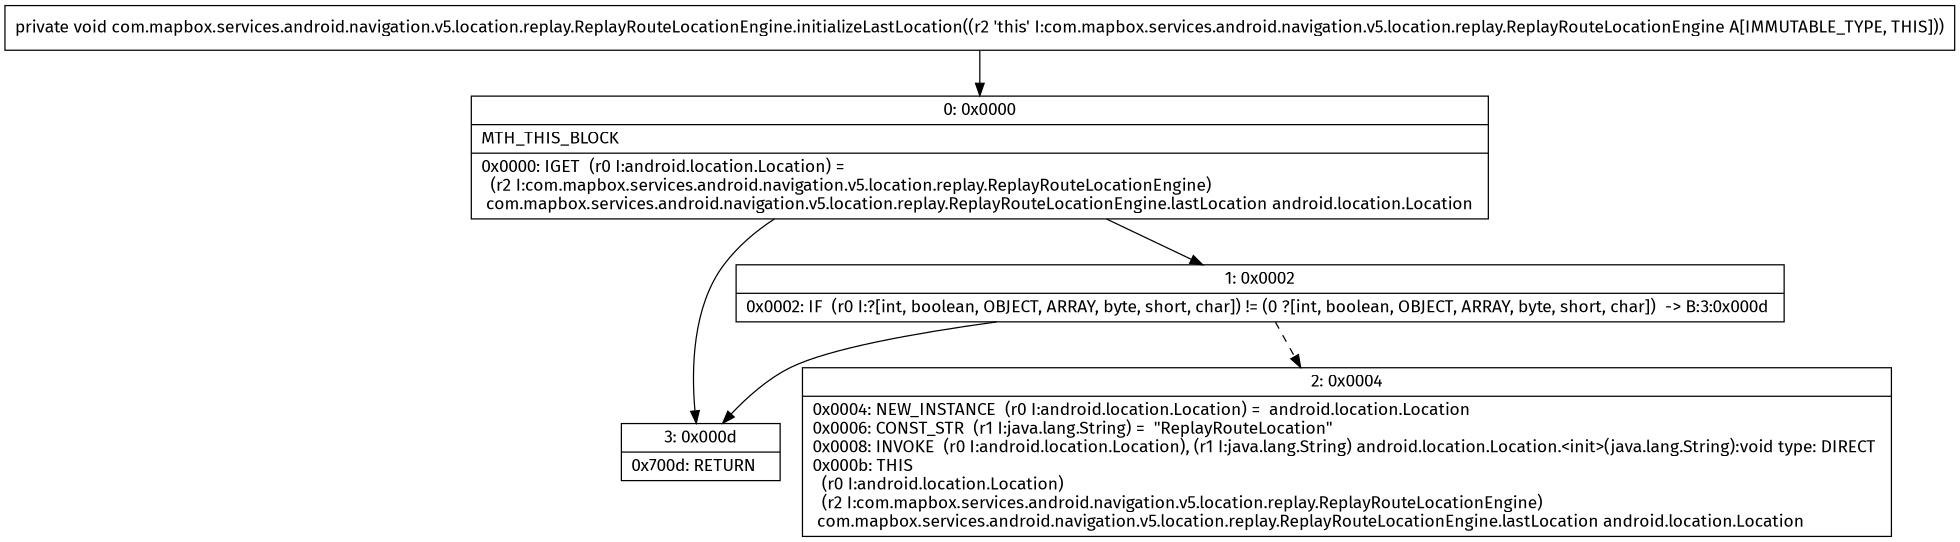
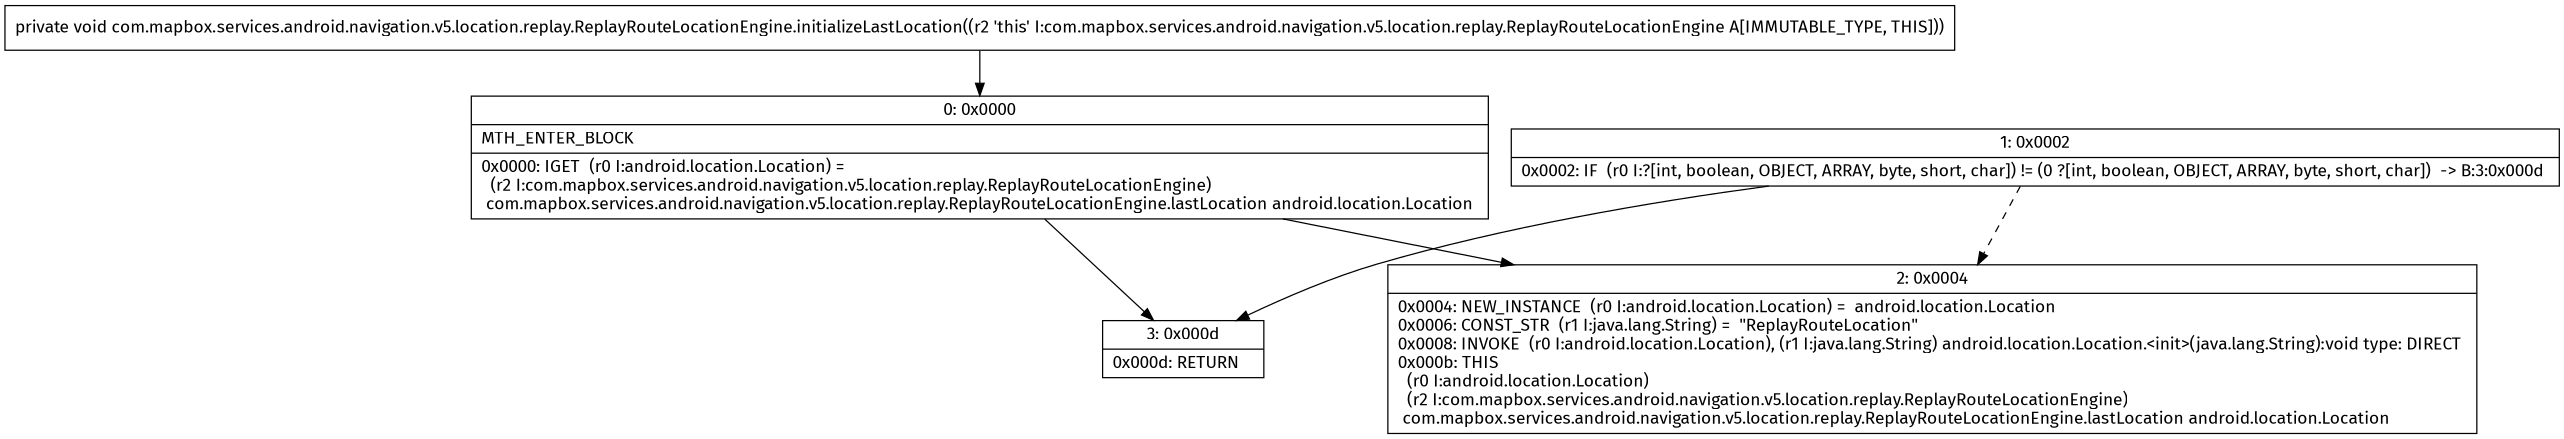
node "0: 0x0000": text "MTH_THIS_BLOCK" -> "MTH_ENTER_BLOCK"
edge "0: 0x0000" -> "1: 0x0002": now "0: 0x0000" -> "2: 0x0004"
node "3: 0x000d": text "0x700d: RETURN" -> "0x000d: RETURN"
